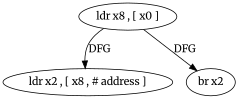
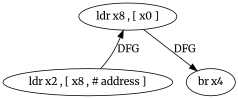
edge "ldr x8 , [ x0 ]" -> "ldr x2 , [ x8 , # address ]": reversed
node "br x2": label "br x2" -> "br x4"
